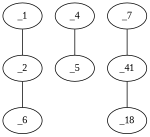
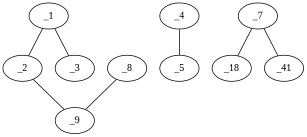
node "_3": added
node "_8": added
edge "_41" -- "_18": now "_7" -- "_18"
node "_6": label "_6" -> "_9"
